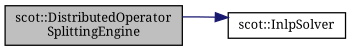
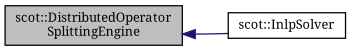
edge "scot::DistributedOperator SplittingEngine" -> "scot::InlpSolver": reversed
